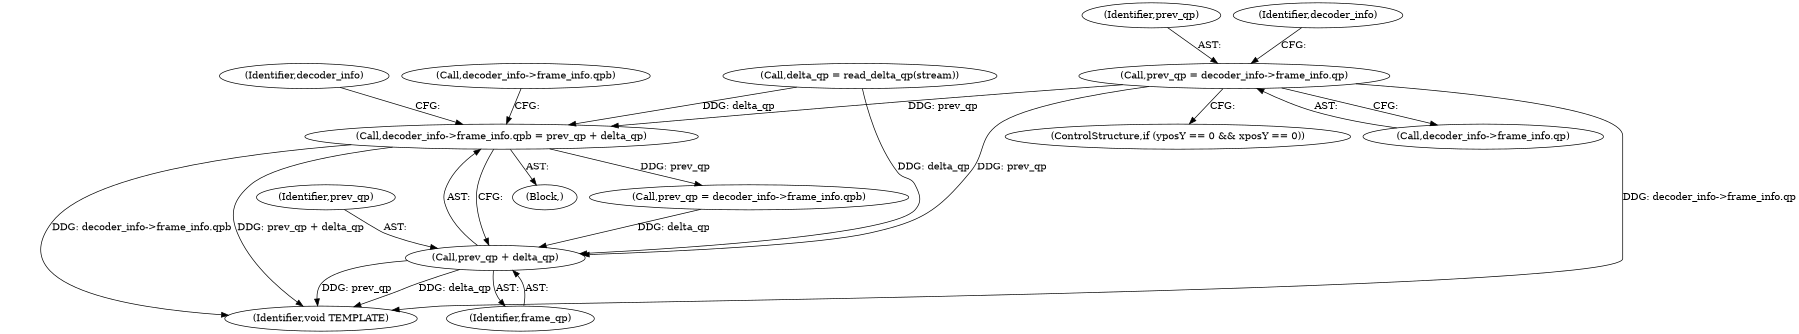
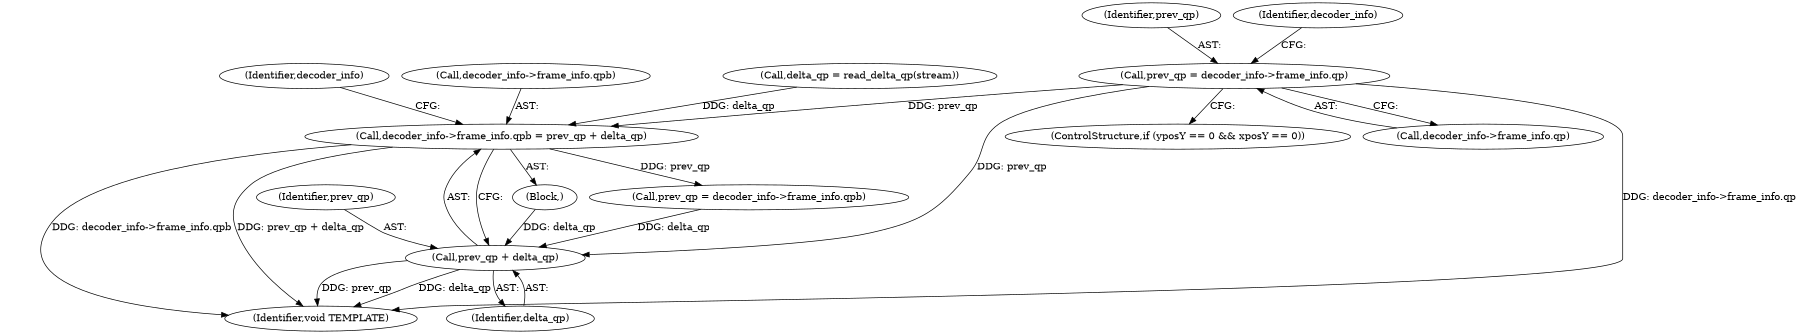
edge "(Call,decoder_info->frame_info.qpb)" -> "(Call,decoder_info->frame_info.qpb = prev_qp + delta_qp)": label "CFG: " -> "AST: "
edge "(Call,delta_qp = read_delta_qp(stream))" -> "(Call,prev_qp + delta_qp)": now "(Block,)" -> "(Call,prev_qp + delta_qp)"
node "(Identifier,frame_qp)": label "(Identifier,frame_qp)" -> "(Identifier,delta_qp)"
